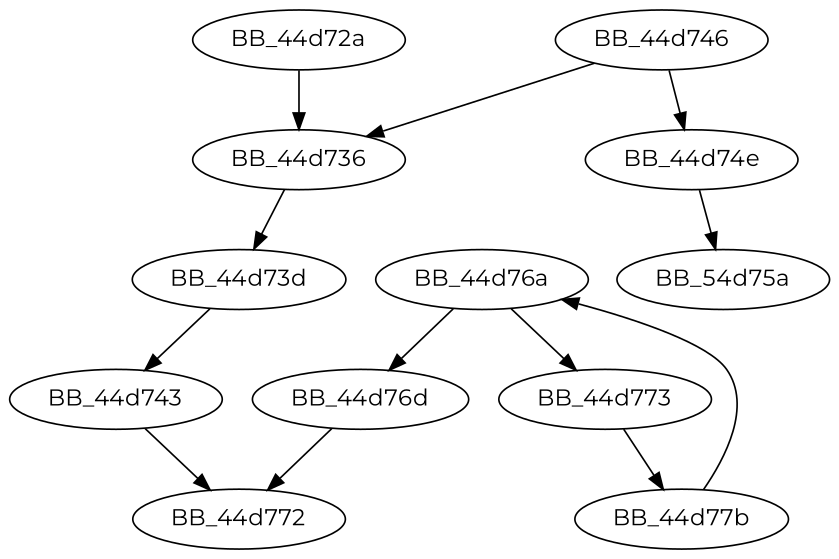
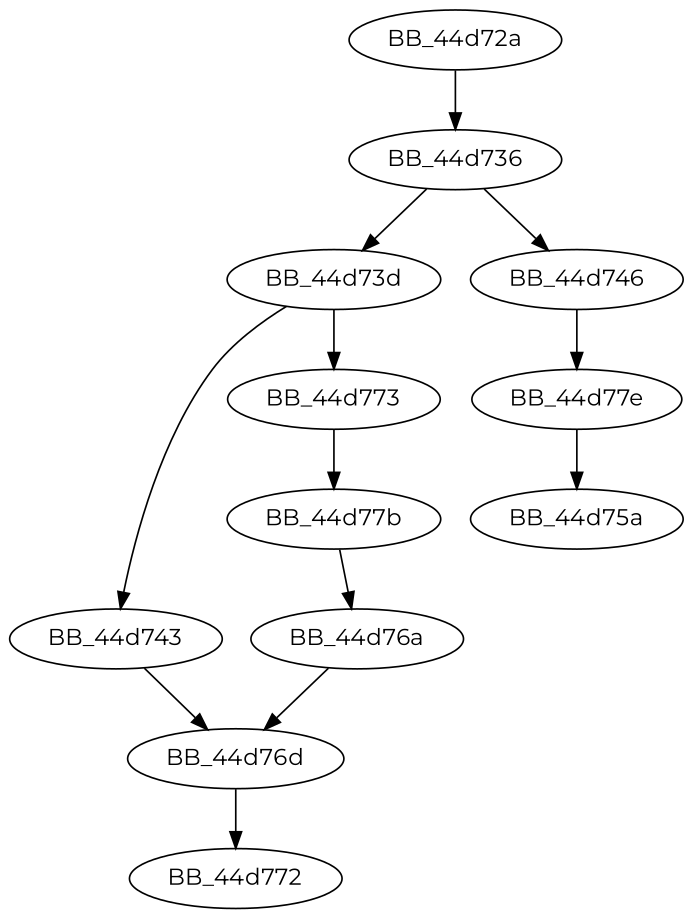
edge "BB_44d746" -> "BB_44d736": reversed
node "BB_44d74e": label "BB_44d74e" -> "BB_44d77e"
node "BB_54d75a": label "BB_54d75a" -> "BB_44d75a"
edge "BB_44d76a" -> "BB_44d773": now "BB_44d73d" -> "BB_44d773"
edge "BB_44d743" -> "BB_44d772": now "BB_44d743" -> "BB_44d76d"
